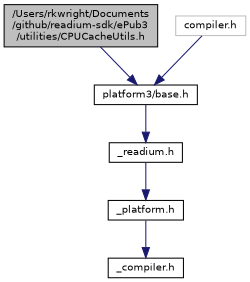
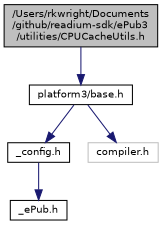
edge "compiler.h" -> "platform3/base.h": reversed
node "_readium.h": label "_readium.h" -> "_config.h"
node "_platform.h": label "_platform.h" -> "_ePub.h"
node "_compiler.h": removed
